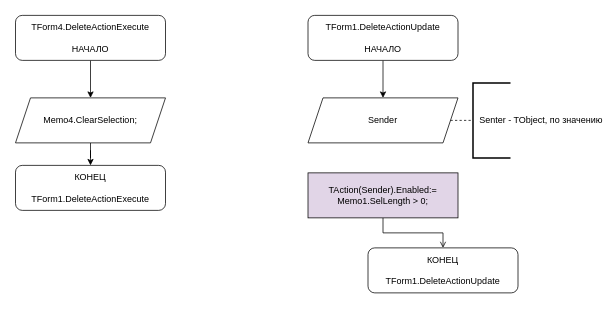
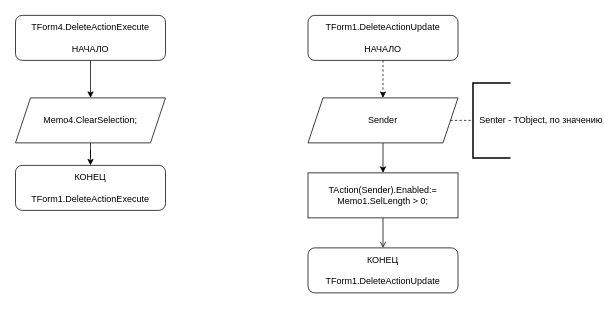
edge "TForm1.DeleteActionUpdate НАЧАЛО" -> "Sender": style solid -> dashed
edge "Sender" -> "TAction(Sender).Enabled:= Memo1.SelLength > 0;": added
node "TAction(Sender).Enabled:= Memo1.SelLength > 0;": fillcolor #e1d5e7 -> #ffffff
node "КОНЕЦ TForm1.DeleteActionUpdate": moved (443, 270) -> (383, 270)
